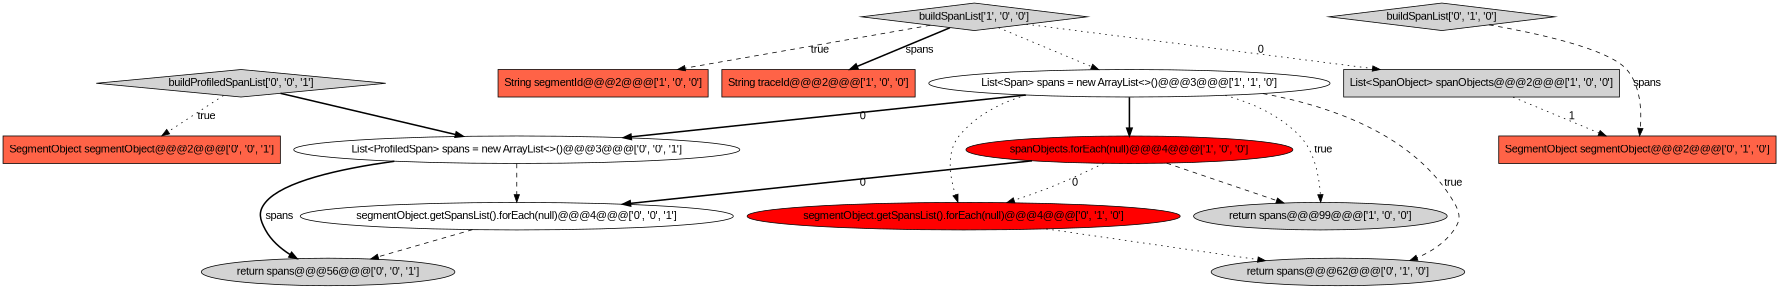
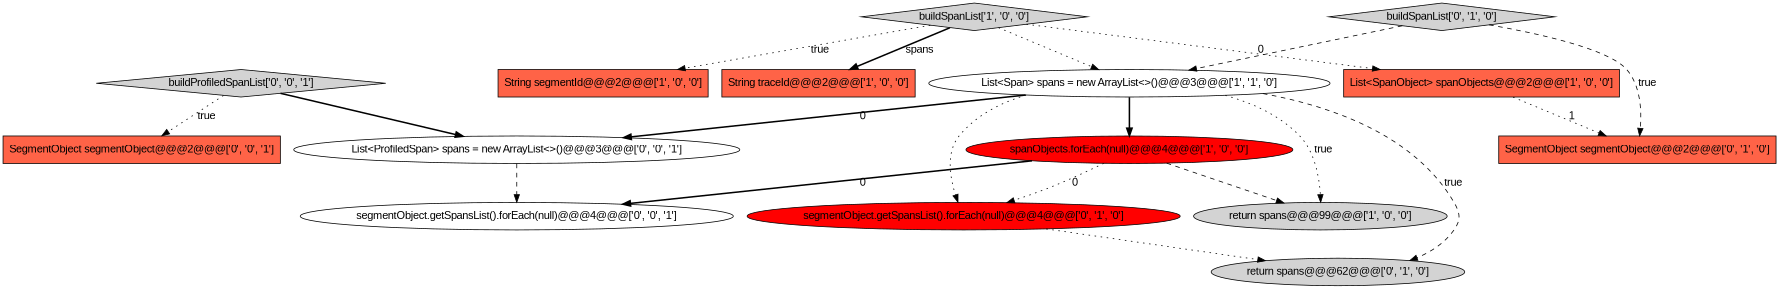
edge "buildSpanList['1', '0', '0']" -> "String segmentId@@@2@@@['1', '0', '0']": style dashed -> dotted
edge "buildSpanList['0', '1', '0']" -> "List<Span> spans = new ArrayList<>()@@@3@@@['1', '1', '0']": added
node "List<SpanObject> spanObjects@@@2@@@['1', '0', '0']": fillcolor lightgray -> tomato
edge "buildSpanList['0', '1', '0']" -> "SegmentObject segmentObject@@@2@@@['0', '1', '0']": label "spans" -> "true"
node "return spans@@@56@@@['0', '0', '1']": removed
